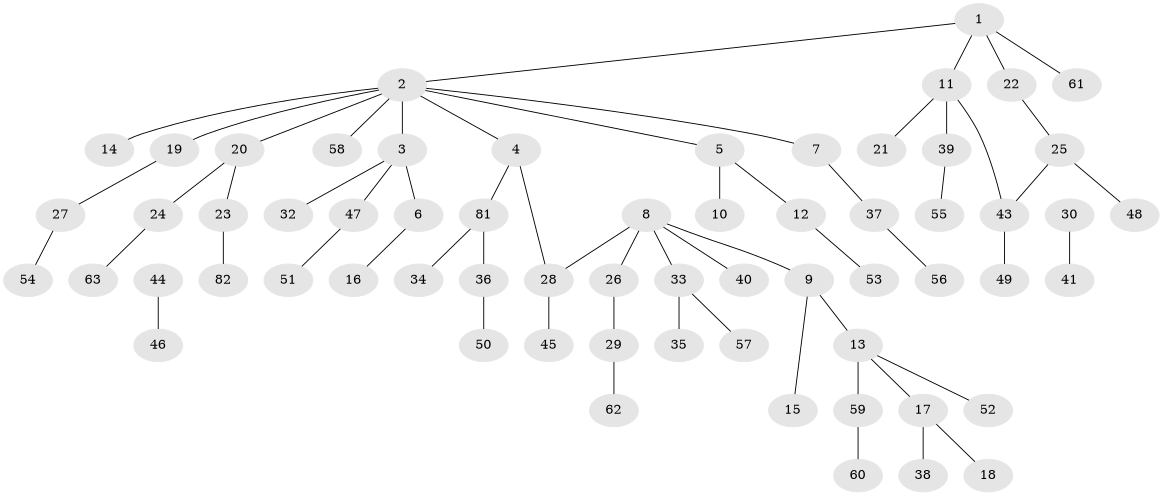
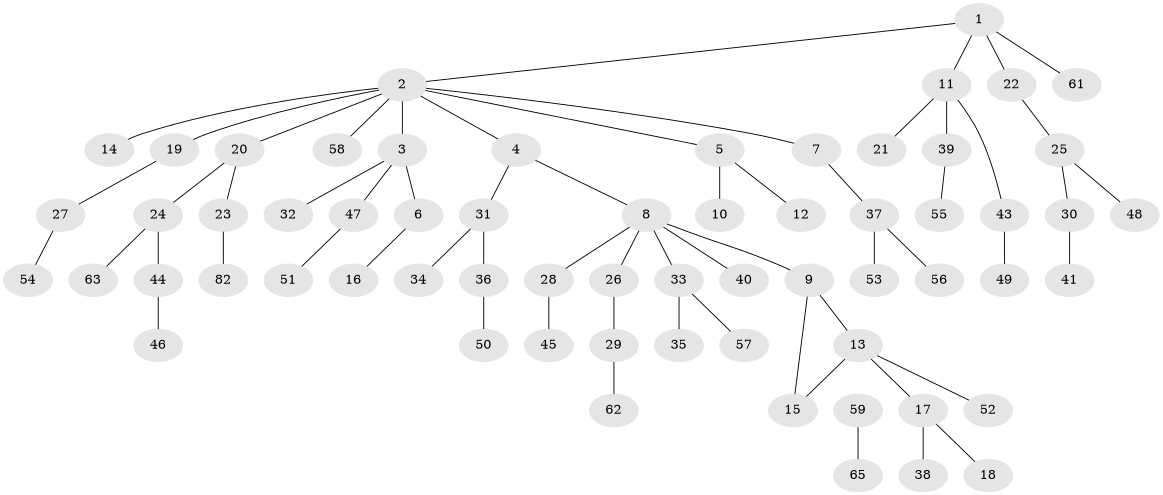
edge "25" -- "43": now "25" -- "30"
node "81": label "81" -> "31"
edge "4" -- "28": now "4" -- "8"
edge "24" -- "44": added
edge "12" -- "53": now "37" -- "53"
edge "13" -- "59": now "13" -- "15"
node "60": label "60" -> "65"
